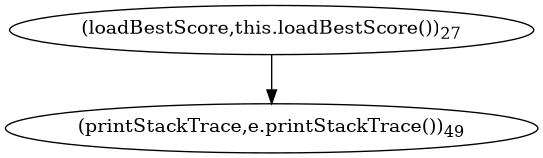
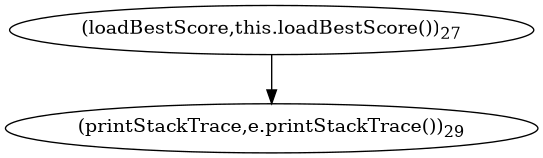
node "(printStackTrace,e.printStackTrace())": text "49" -> "29"
